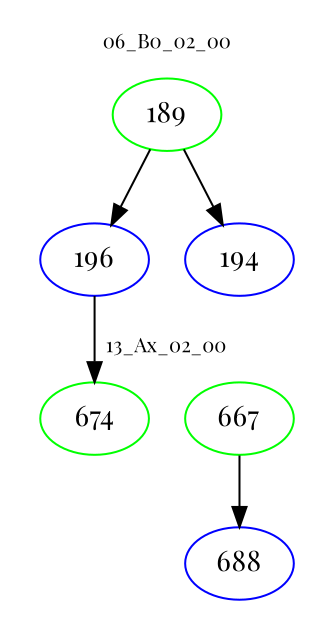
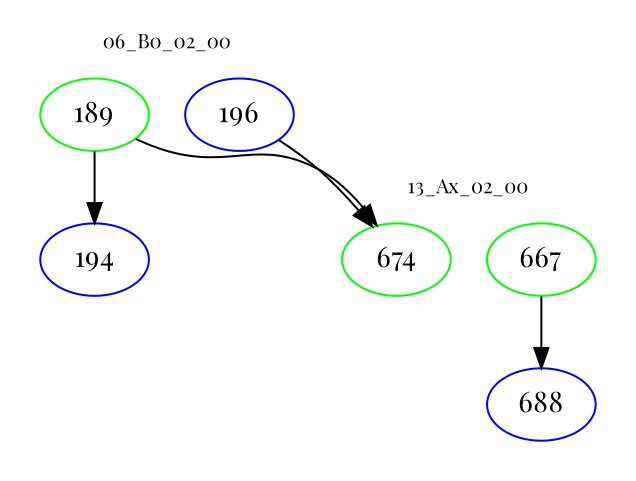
edge "189" -> "196": now "189" -> "674"
